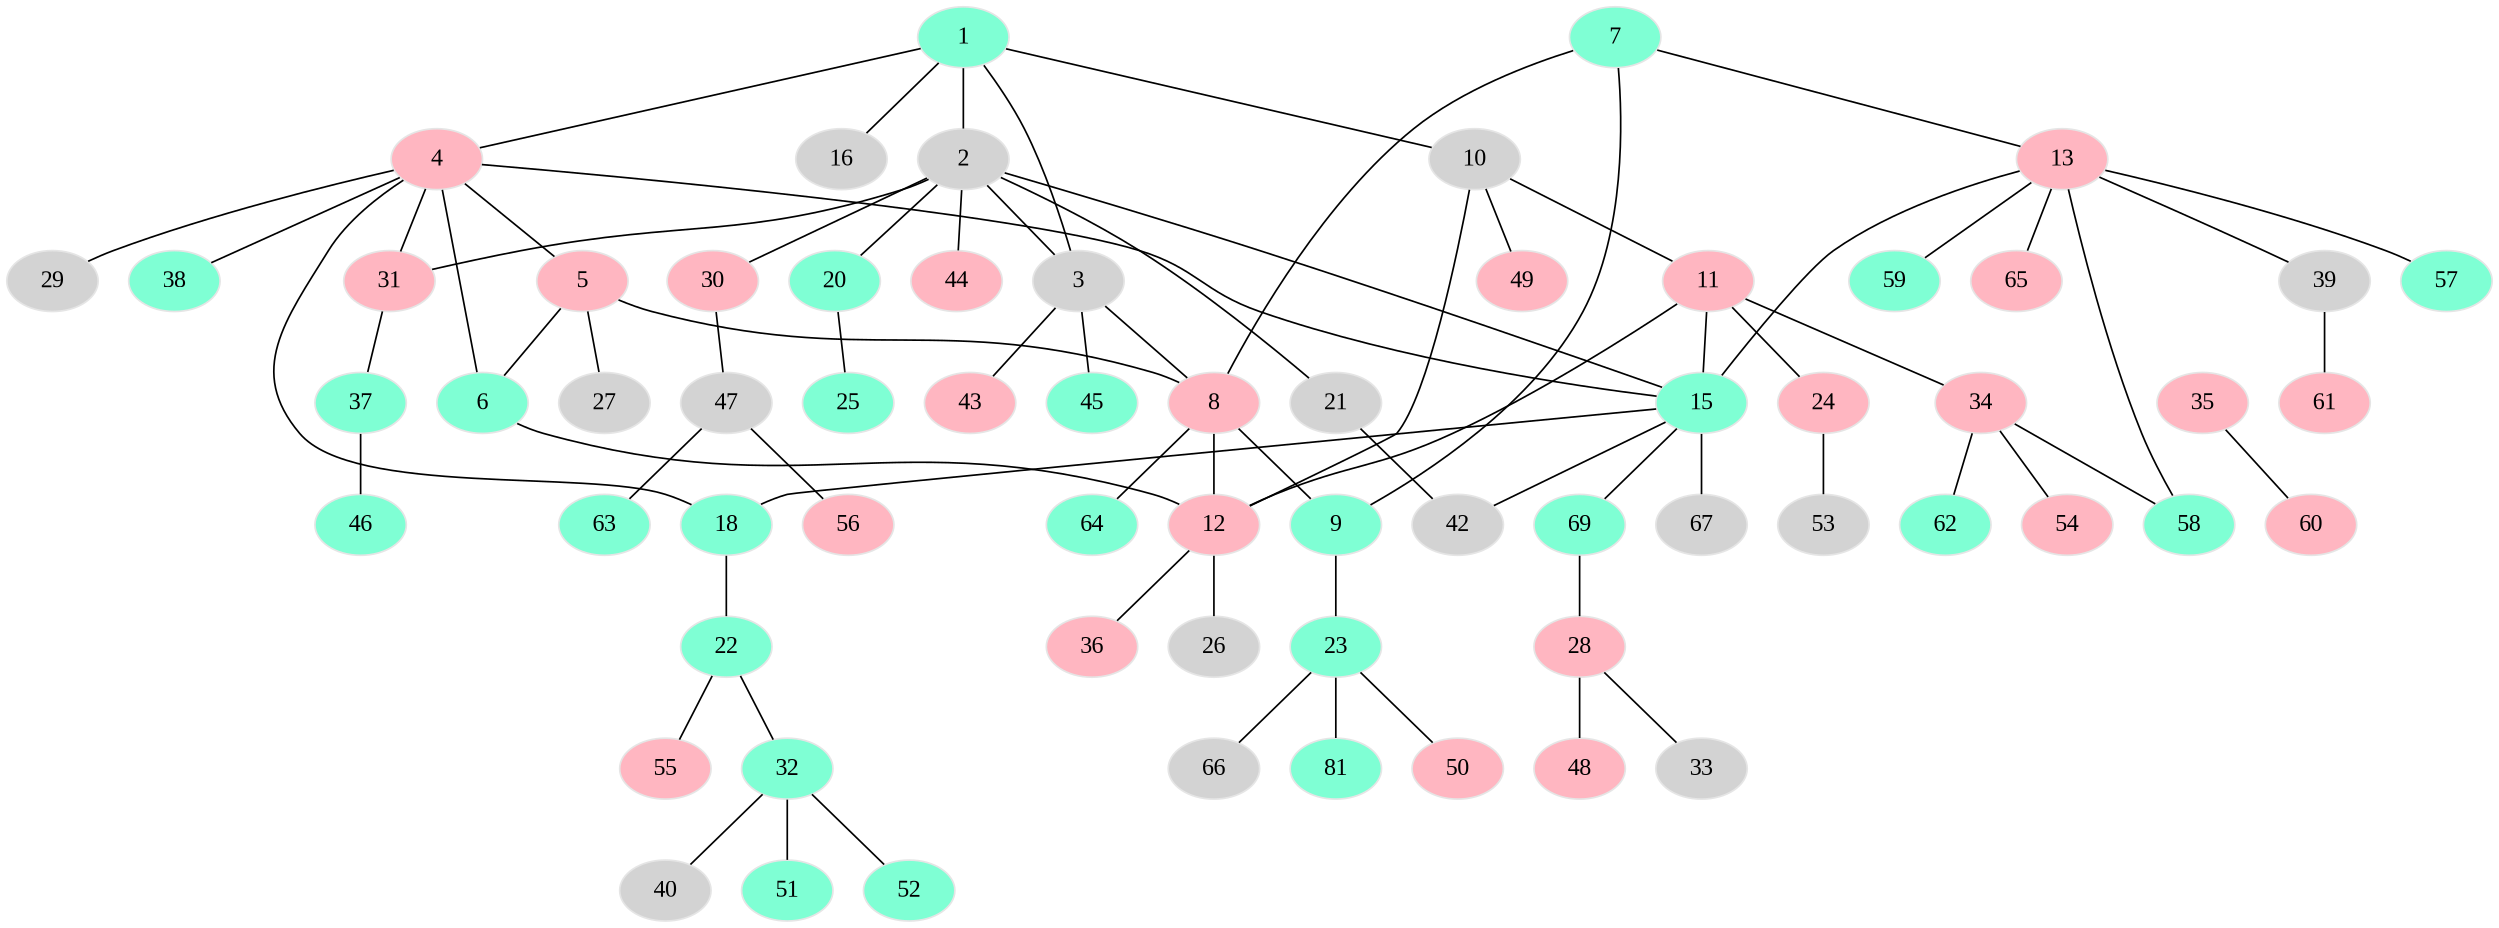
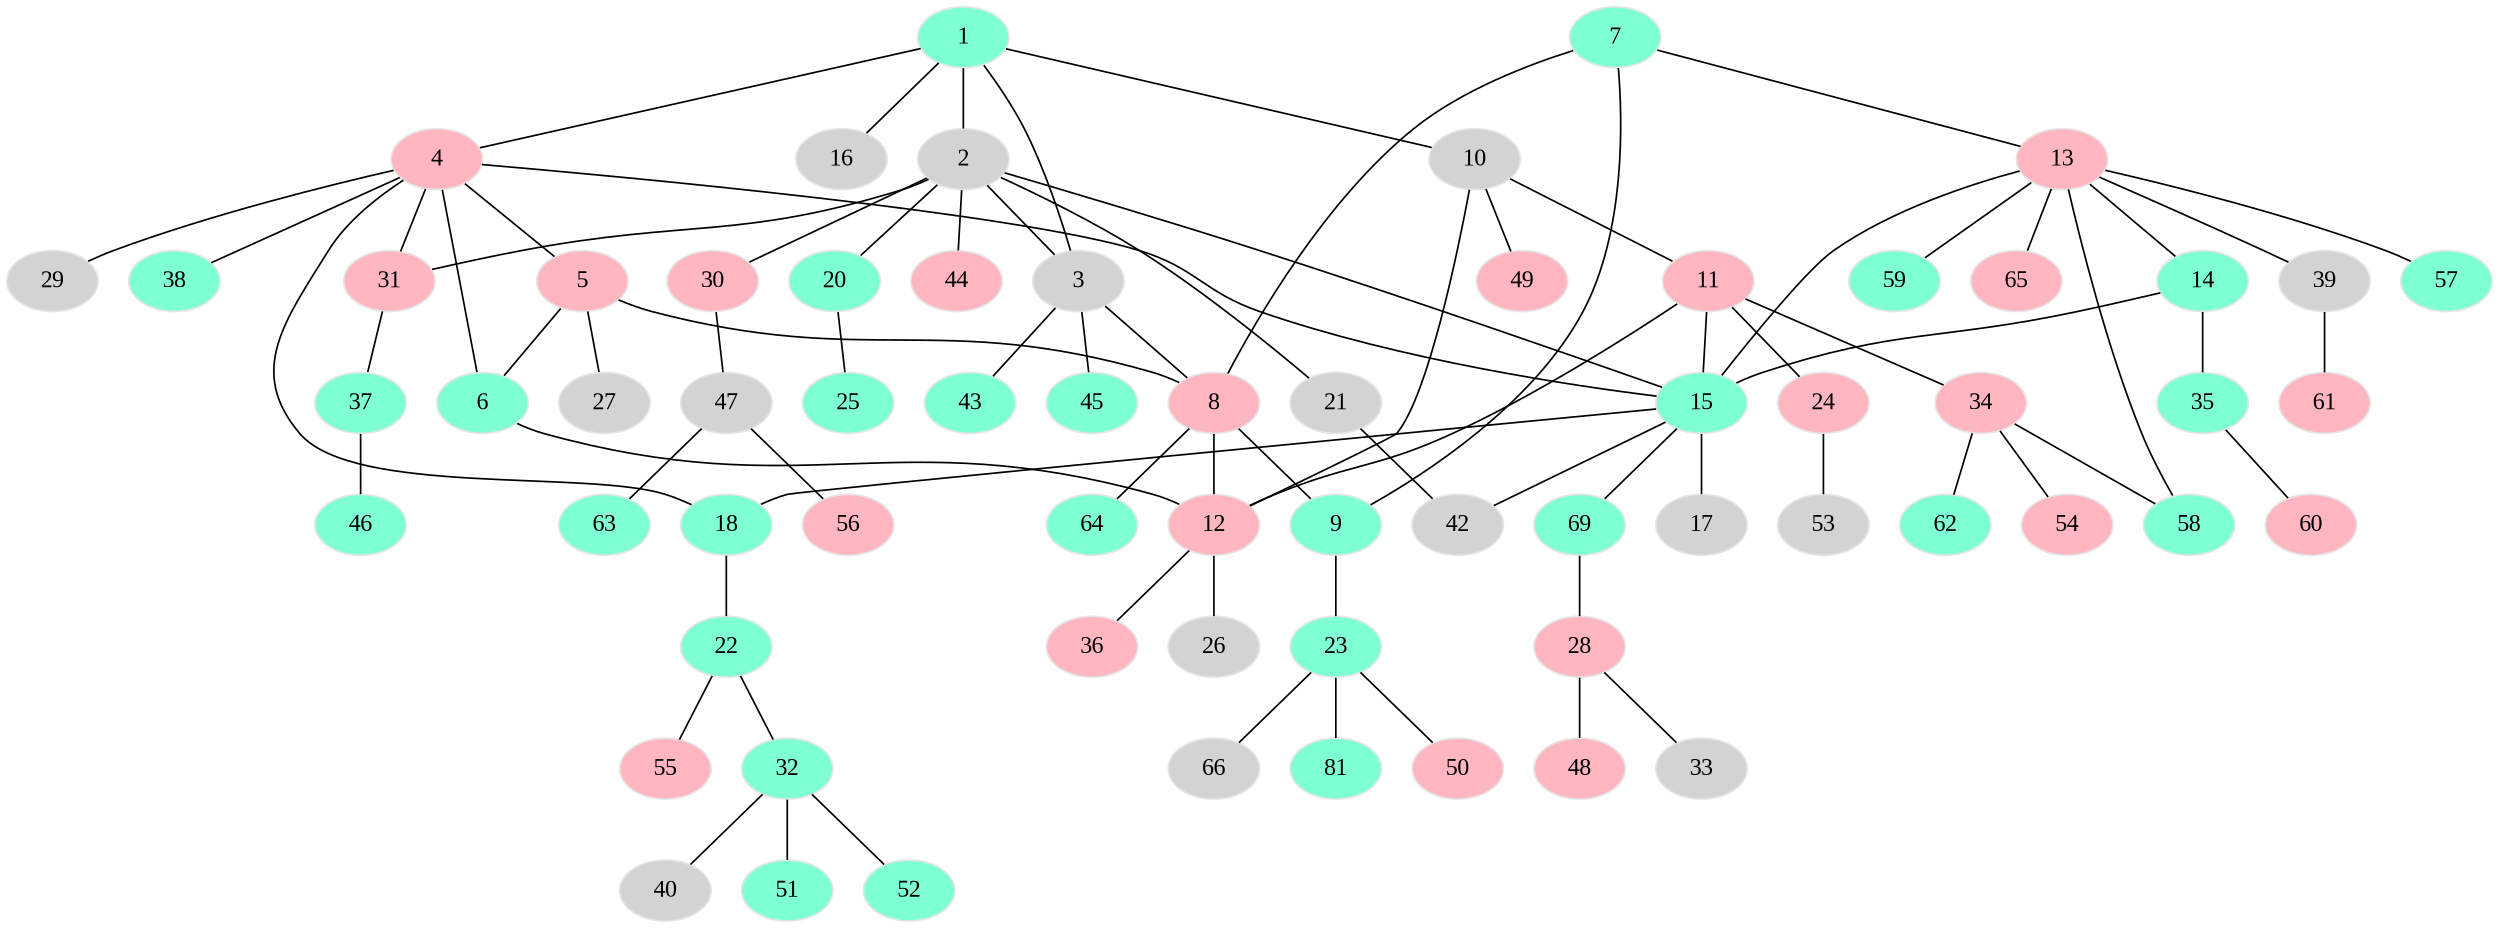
node "14": added
node "43": fillcolor lightpink -> aquamarine
node "35": fillcolor lightpink -> aquamarine
node "67": label "67" -> "17"
